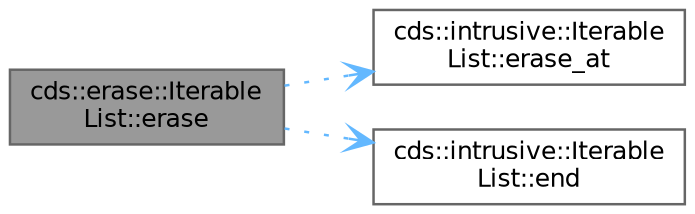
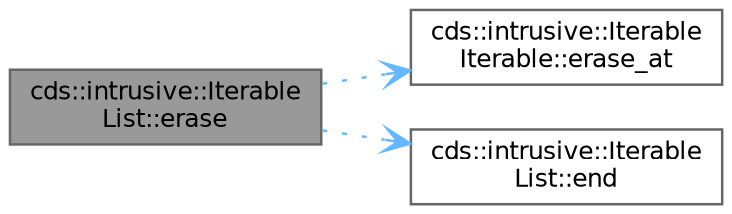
node "cds::intrusive::Iterable List::erase_at": label "cds::intrusive::Iterable List::erase_at" -> "cds::intrusive::Iterable Iterable::erase_at"
node "cds::erase::Iterable List::erase": label "cds::erase::Iterable List::erase" -> "cds::intrusive::Iterable List::erase"
